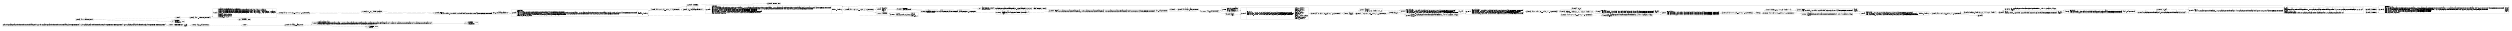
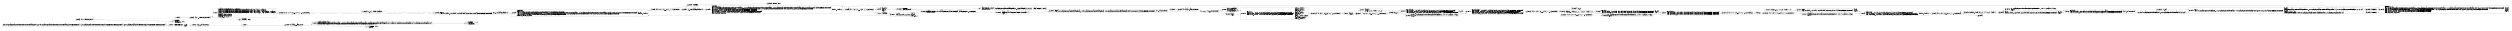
node "28: 0x00e2": text "return r5 = r0.getPadding()" -> "int r5 = r0.getPadding()"
node "15: 0x00a1": text "r5 = (int) java.lang.Math.floor(r19)" -> "r5 = (move) java.lang.Math.floor(r19)"
